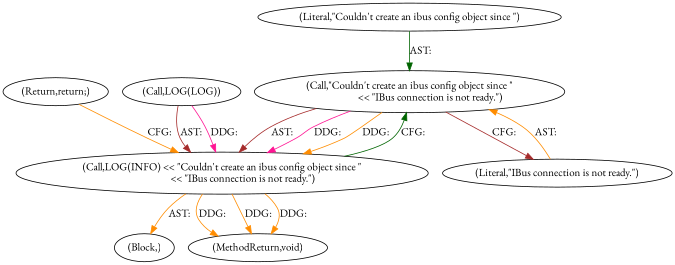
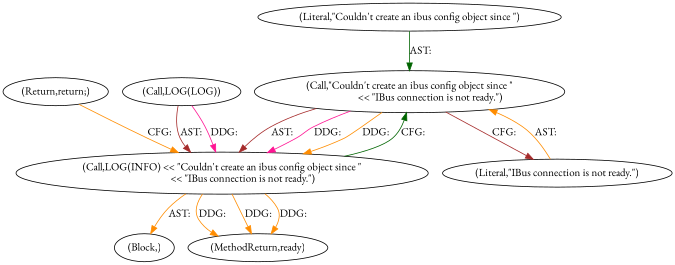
node "(MethodReturn,void)": label "(MethodReturn,void)" -> "(MethodReturn,ready)"
